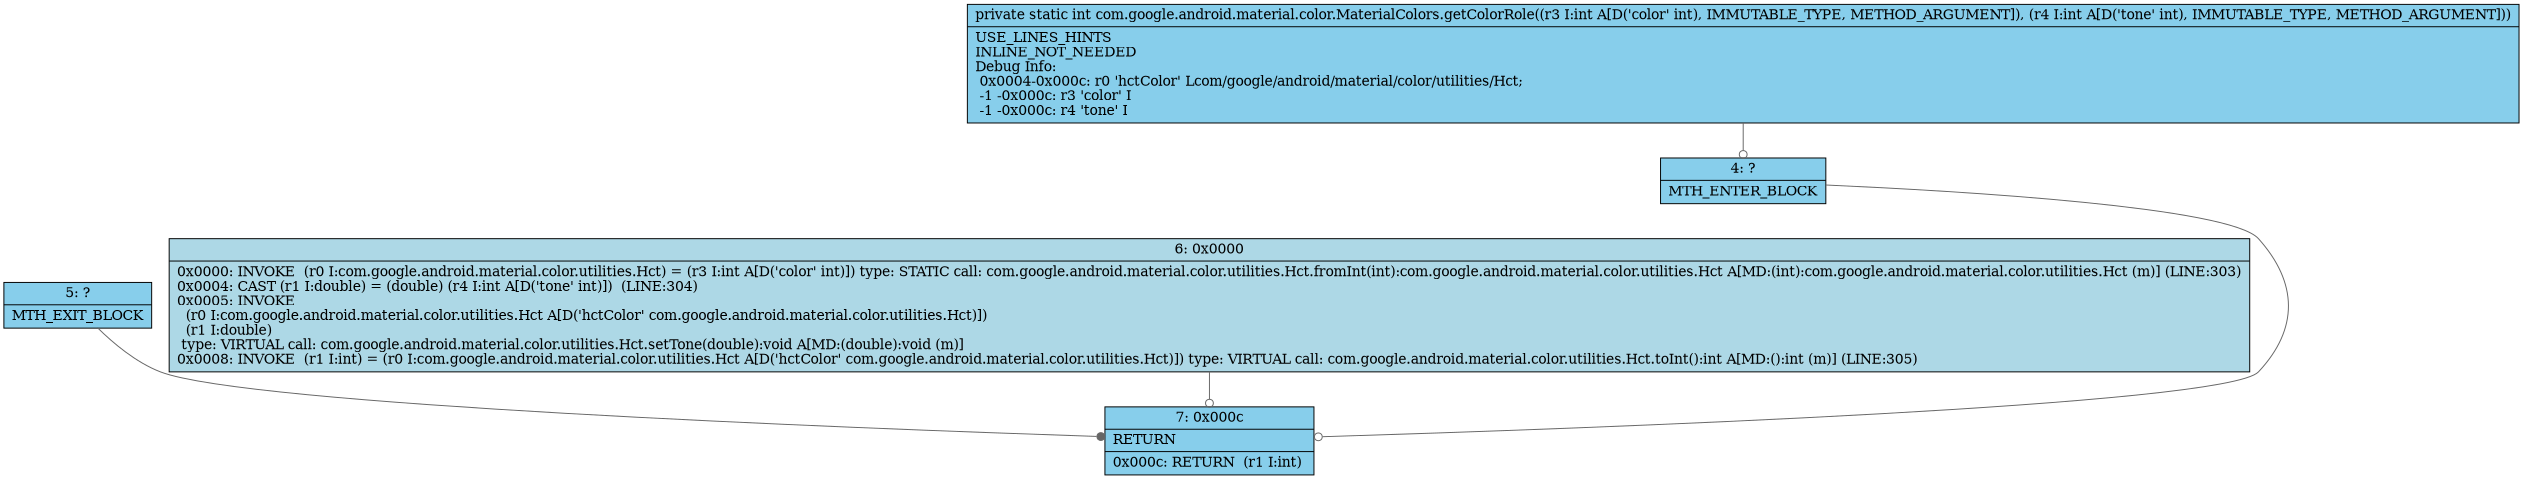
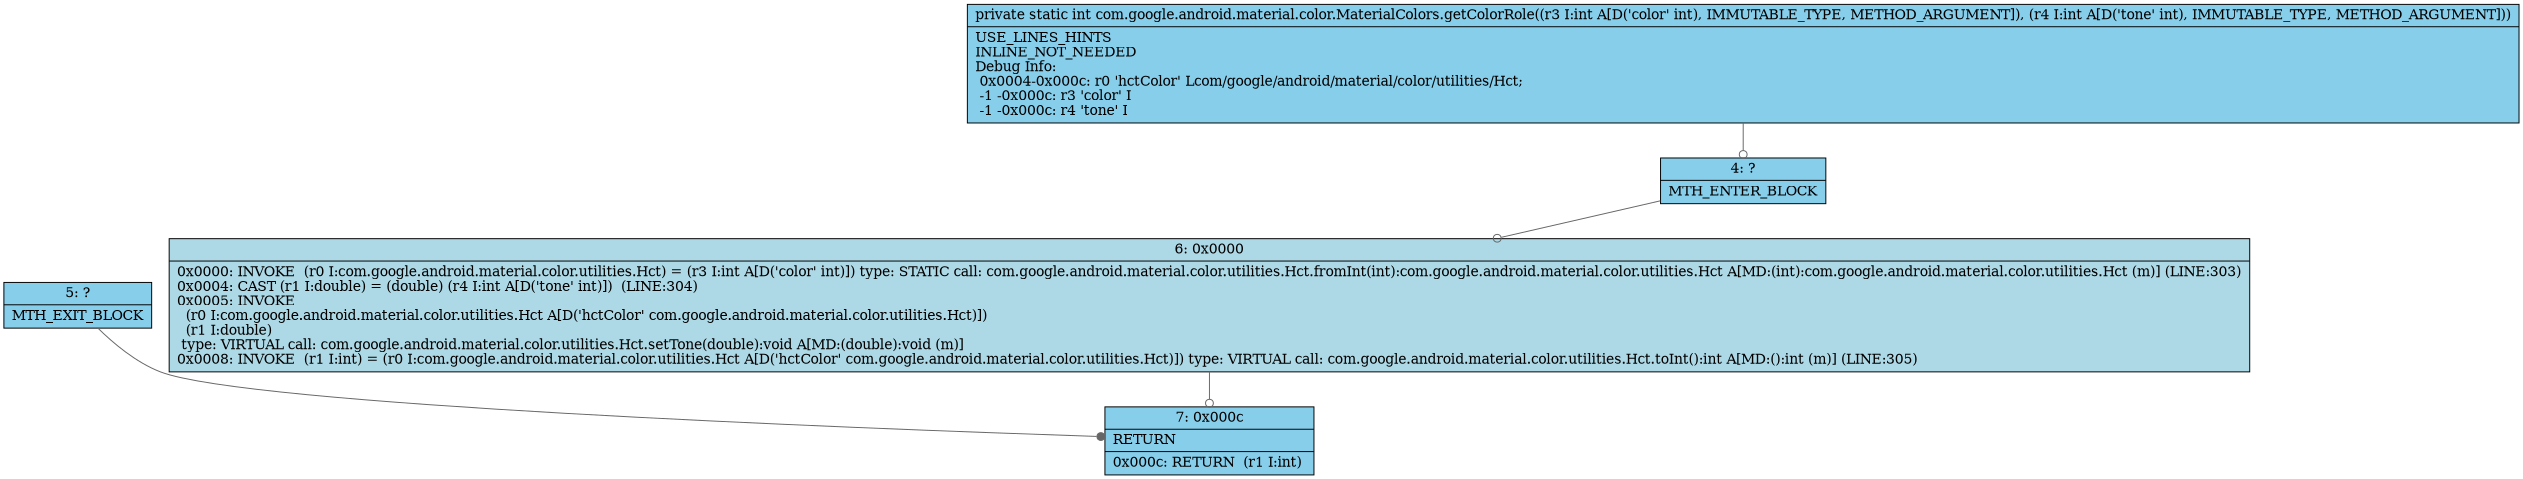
edge "4: ?" -> "7: 0x000c": now "4: ?" -> "6: 0x0000"
